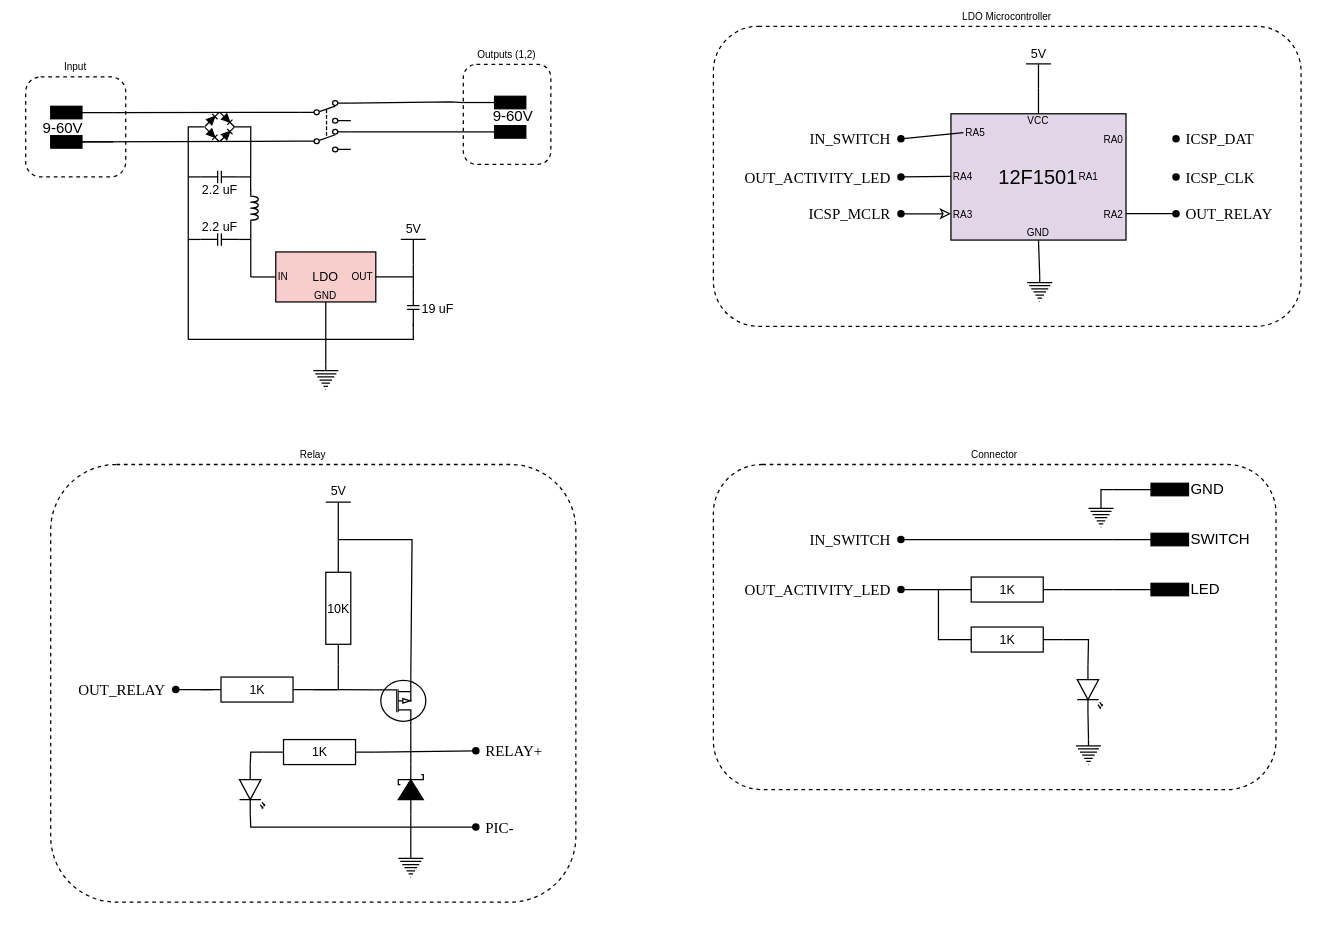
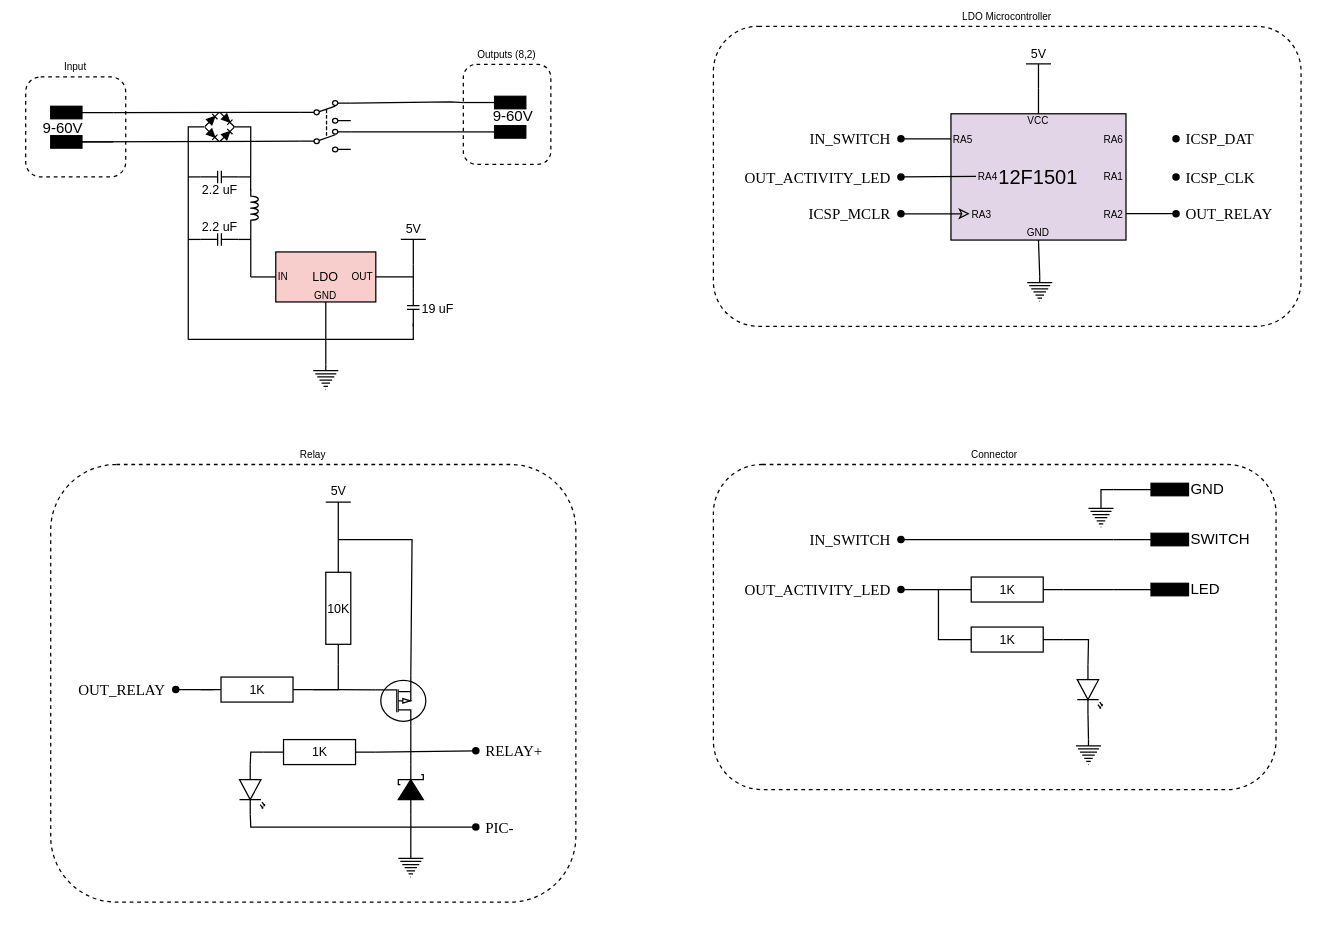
node "Outputs (1,2)": label "Outputs (1,2)" -> "Outputs (8,2)"
node "RA5": moved (982, 133) -> (969, 139)
node "RA0": label "RA0" -> "RA6"
node "RA4": moved (969, 176) -> (994, 176)
node "RA1": moved (1082, 176) -> (1107, 176)
node "RA3": moved (969, 214) -> (988, 214)
